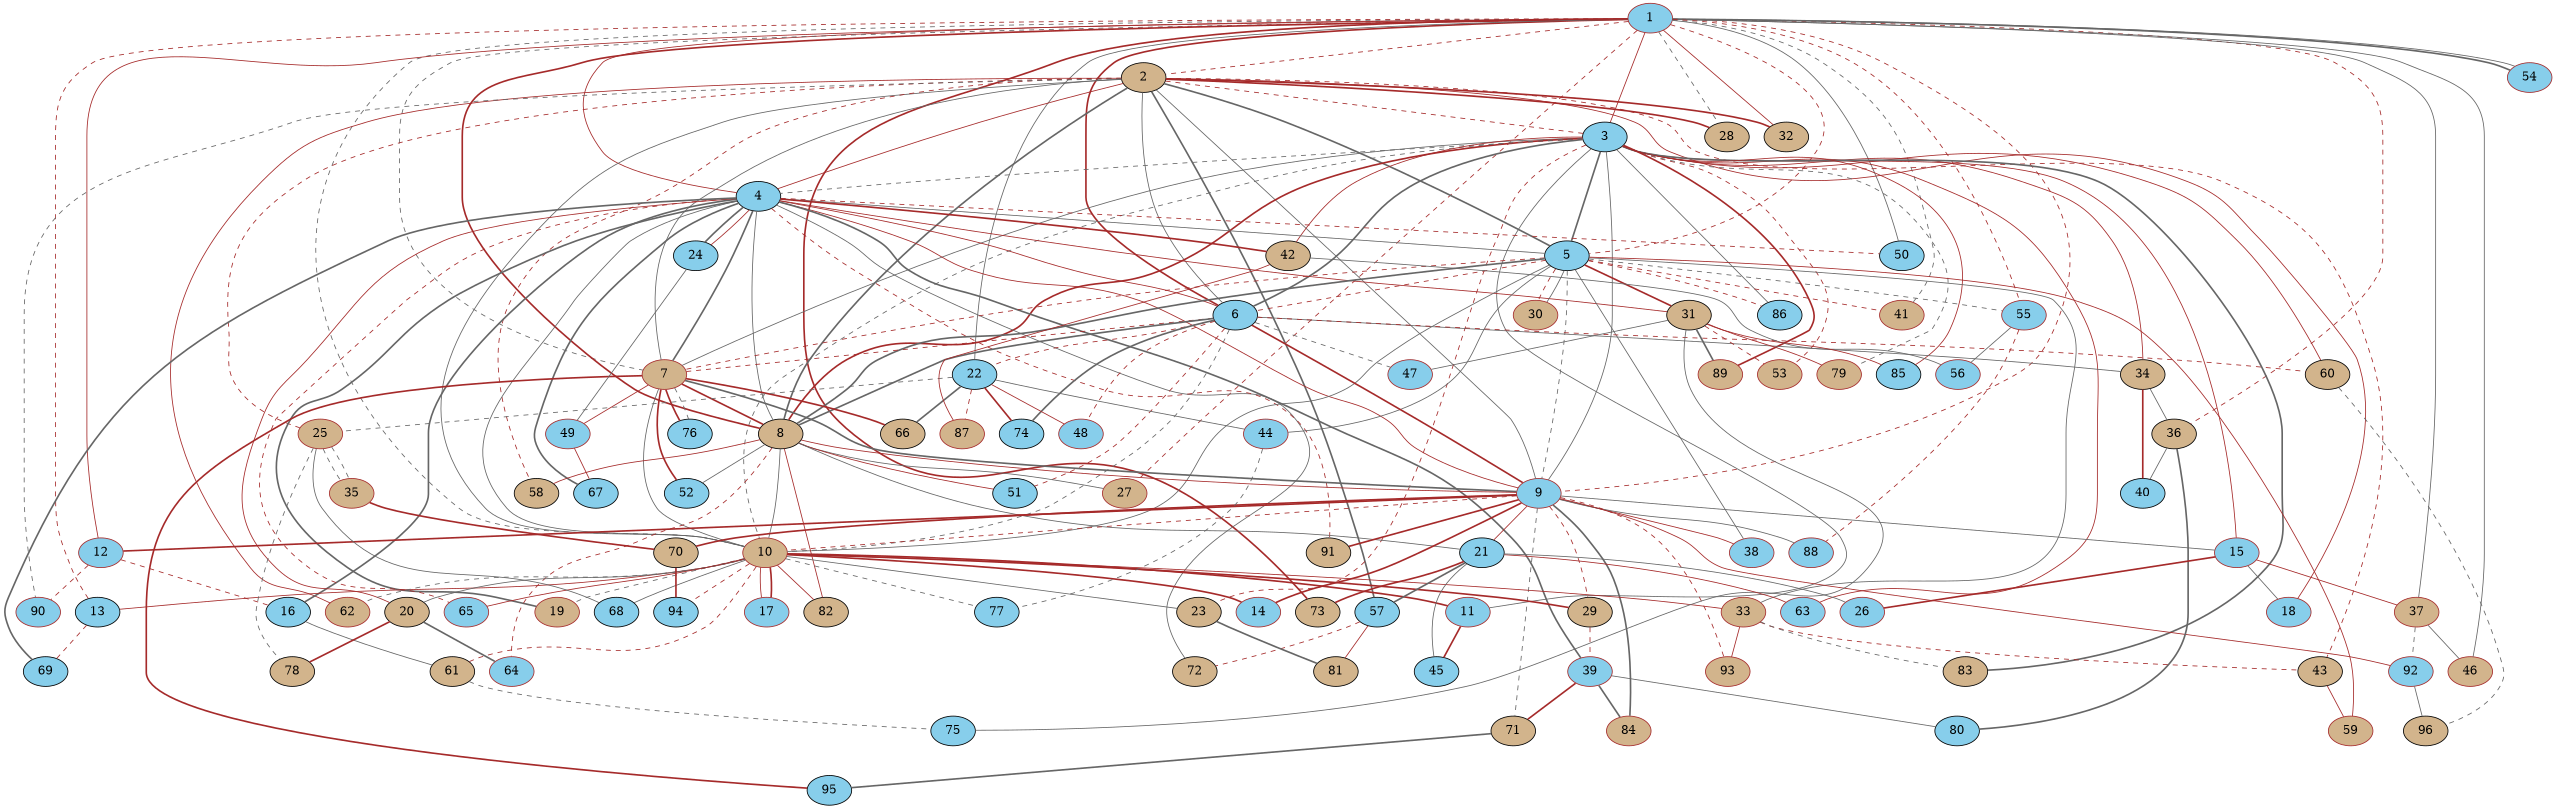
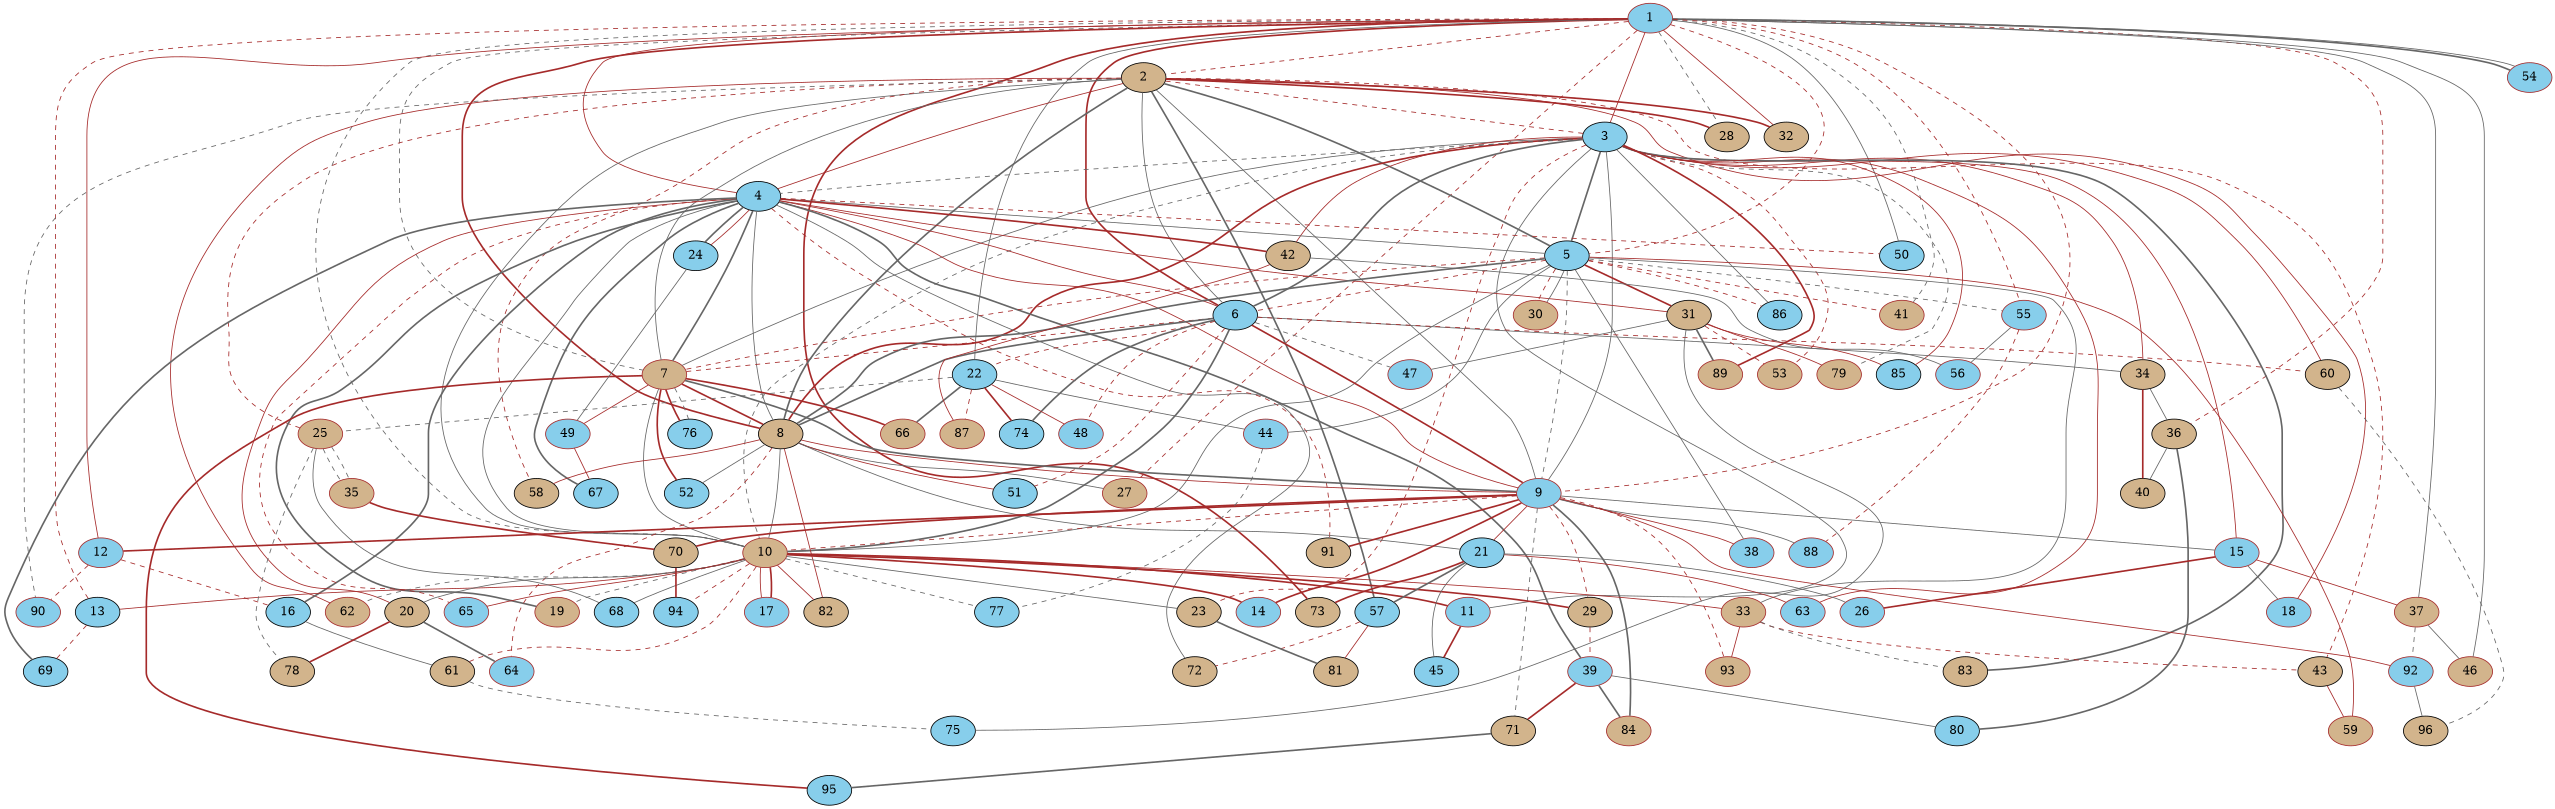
node "66": color black -> brown
node "40": fillcolor skyblue -> tan
edge "6" -- "10": style dashed -> bold
